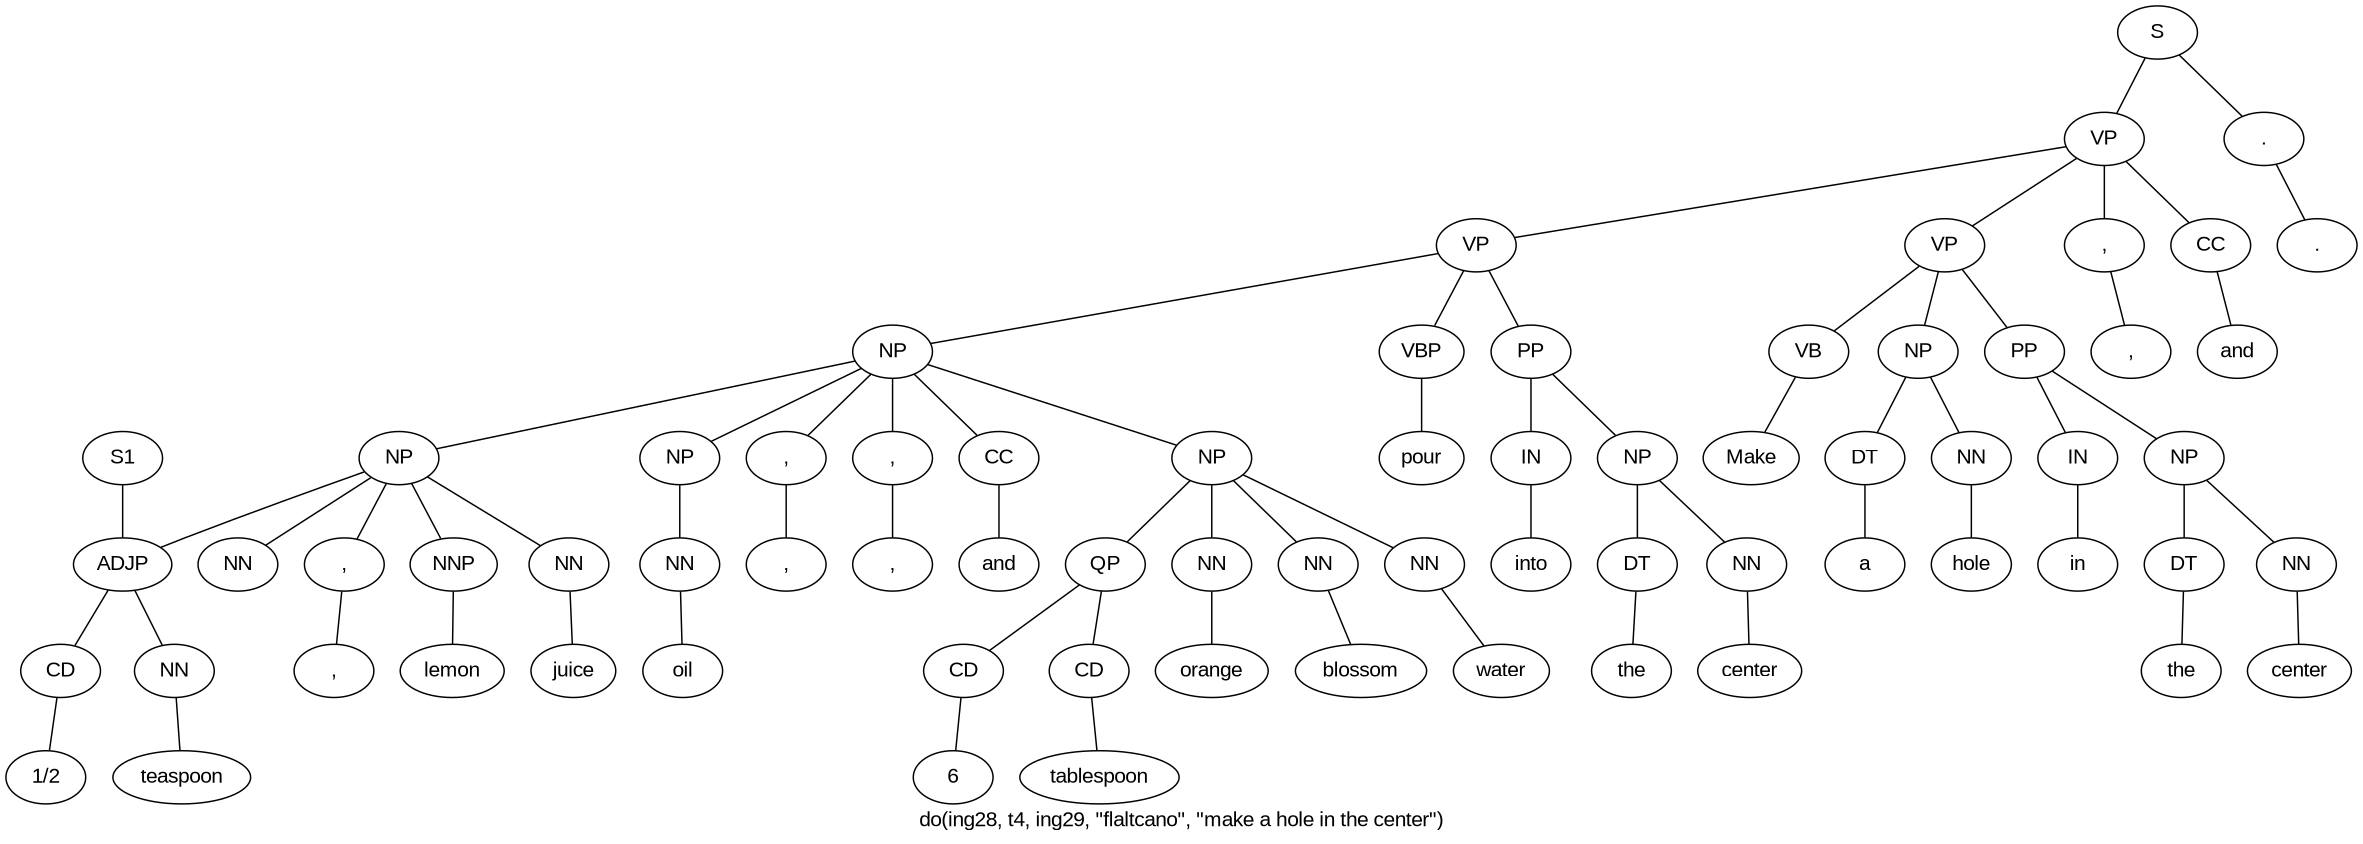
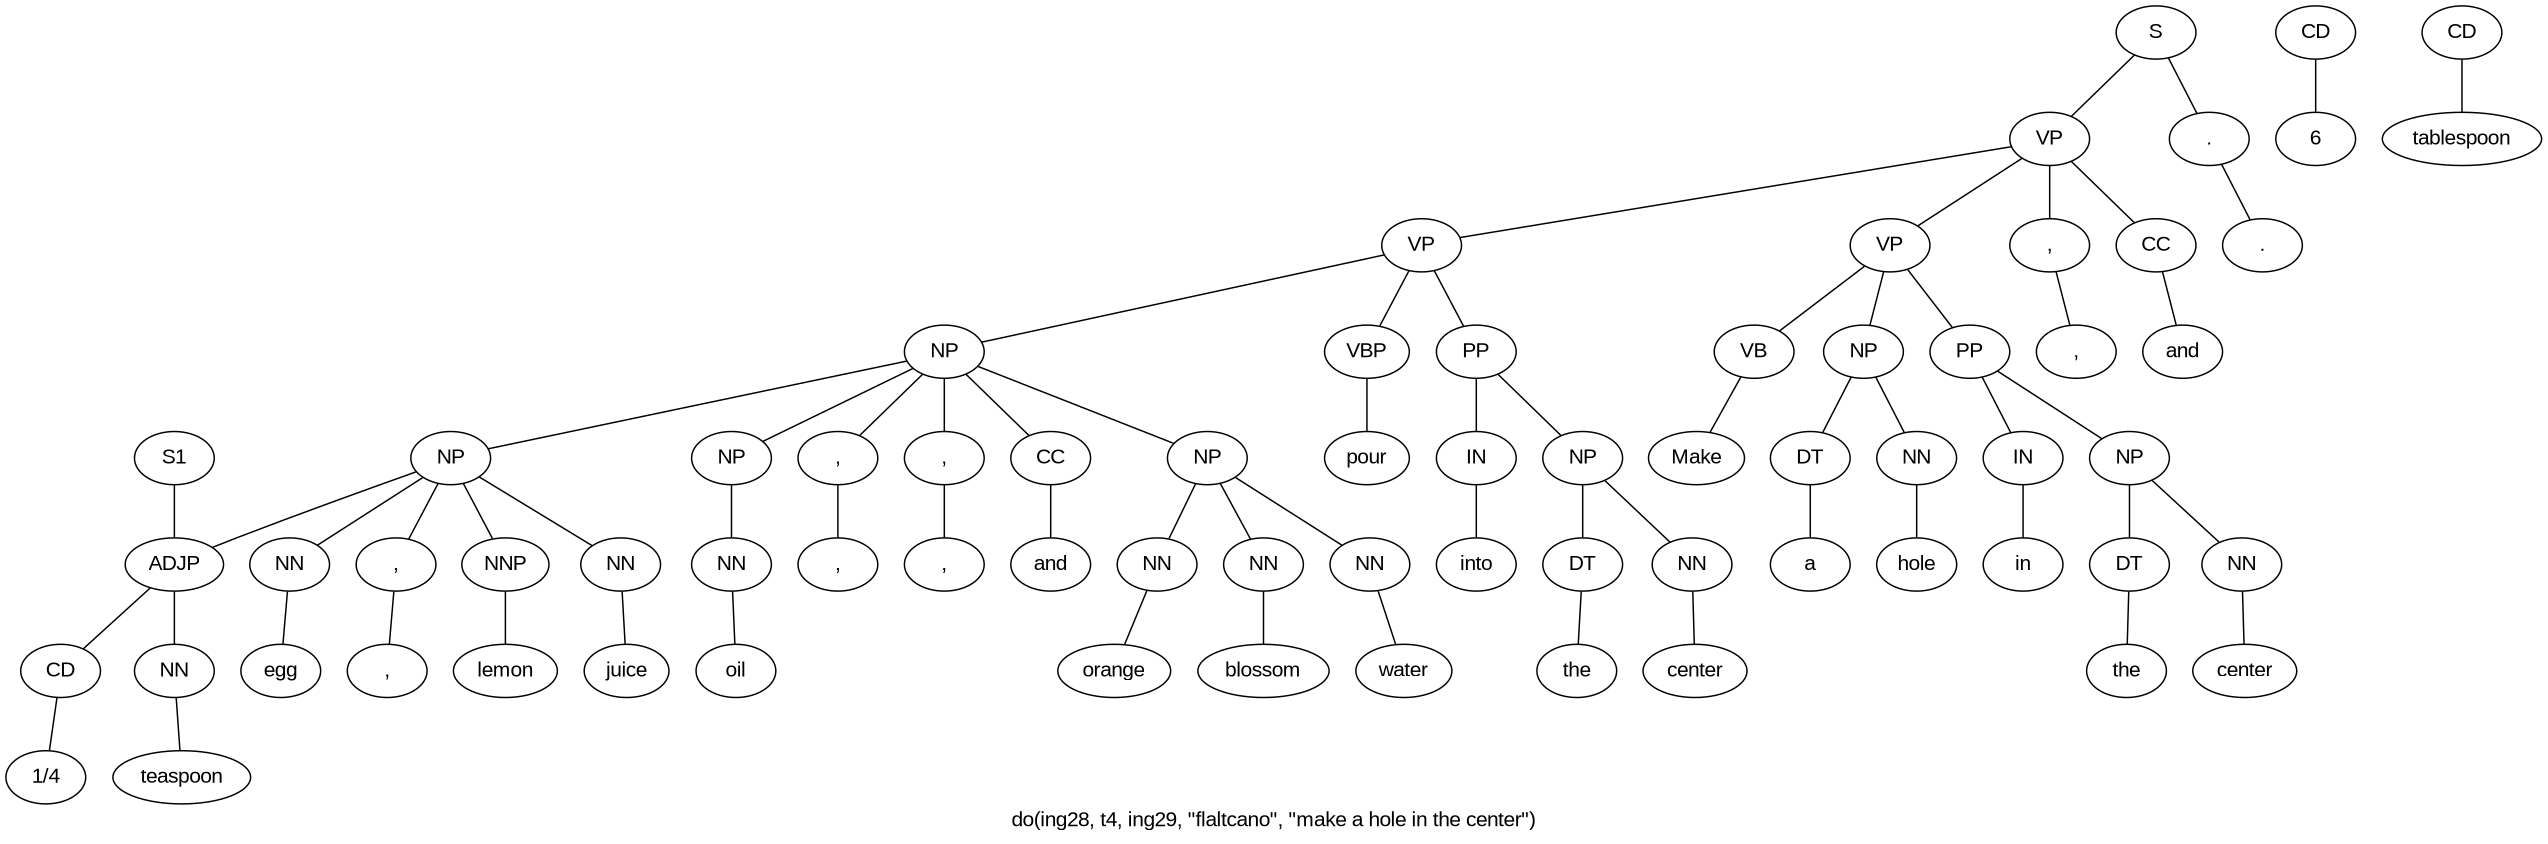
node "QP": removed
node "egg": added
node "1/2": label "1/2" -> "1/4"
